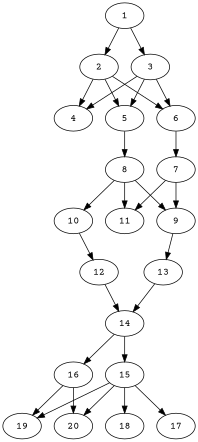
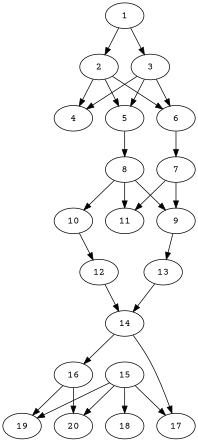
edge "14" -> "15": now "14" -> "17"
